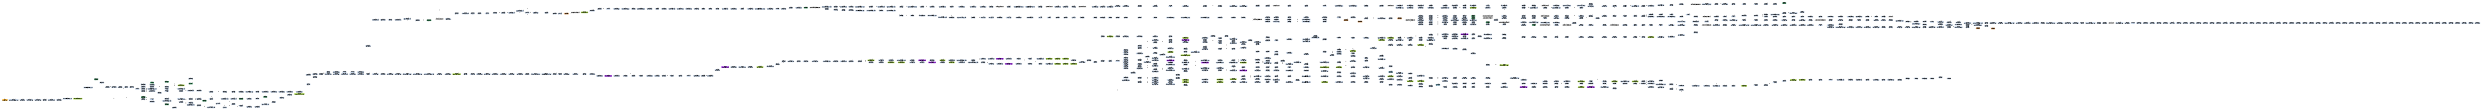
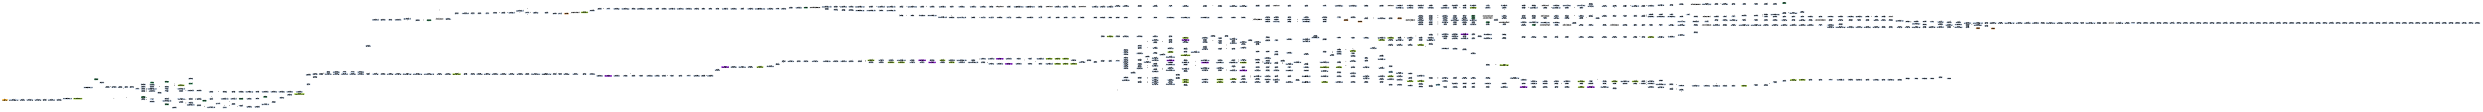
node "0x0042cc22 movl -24(%ebp), %ecx": added
